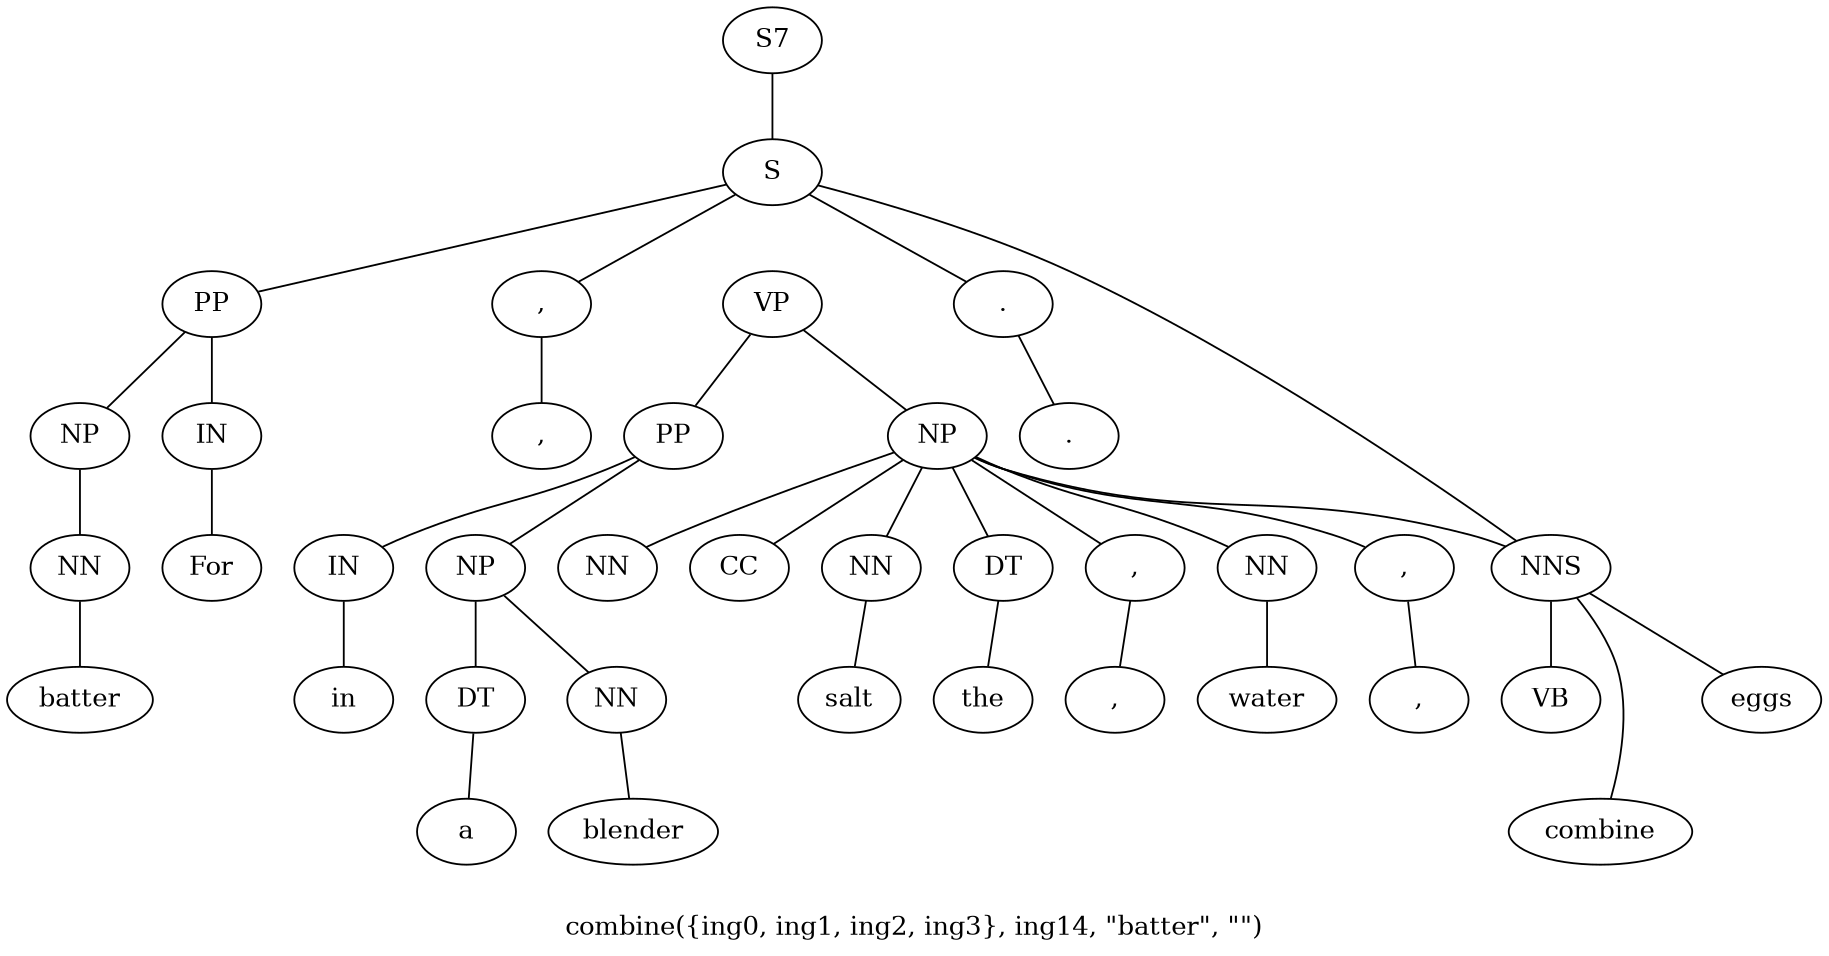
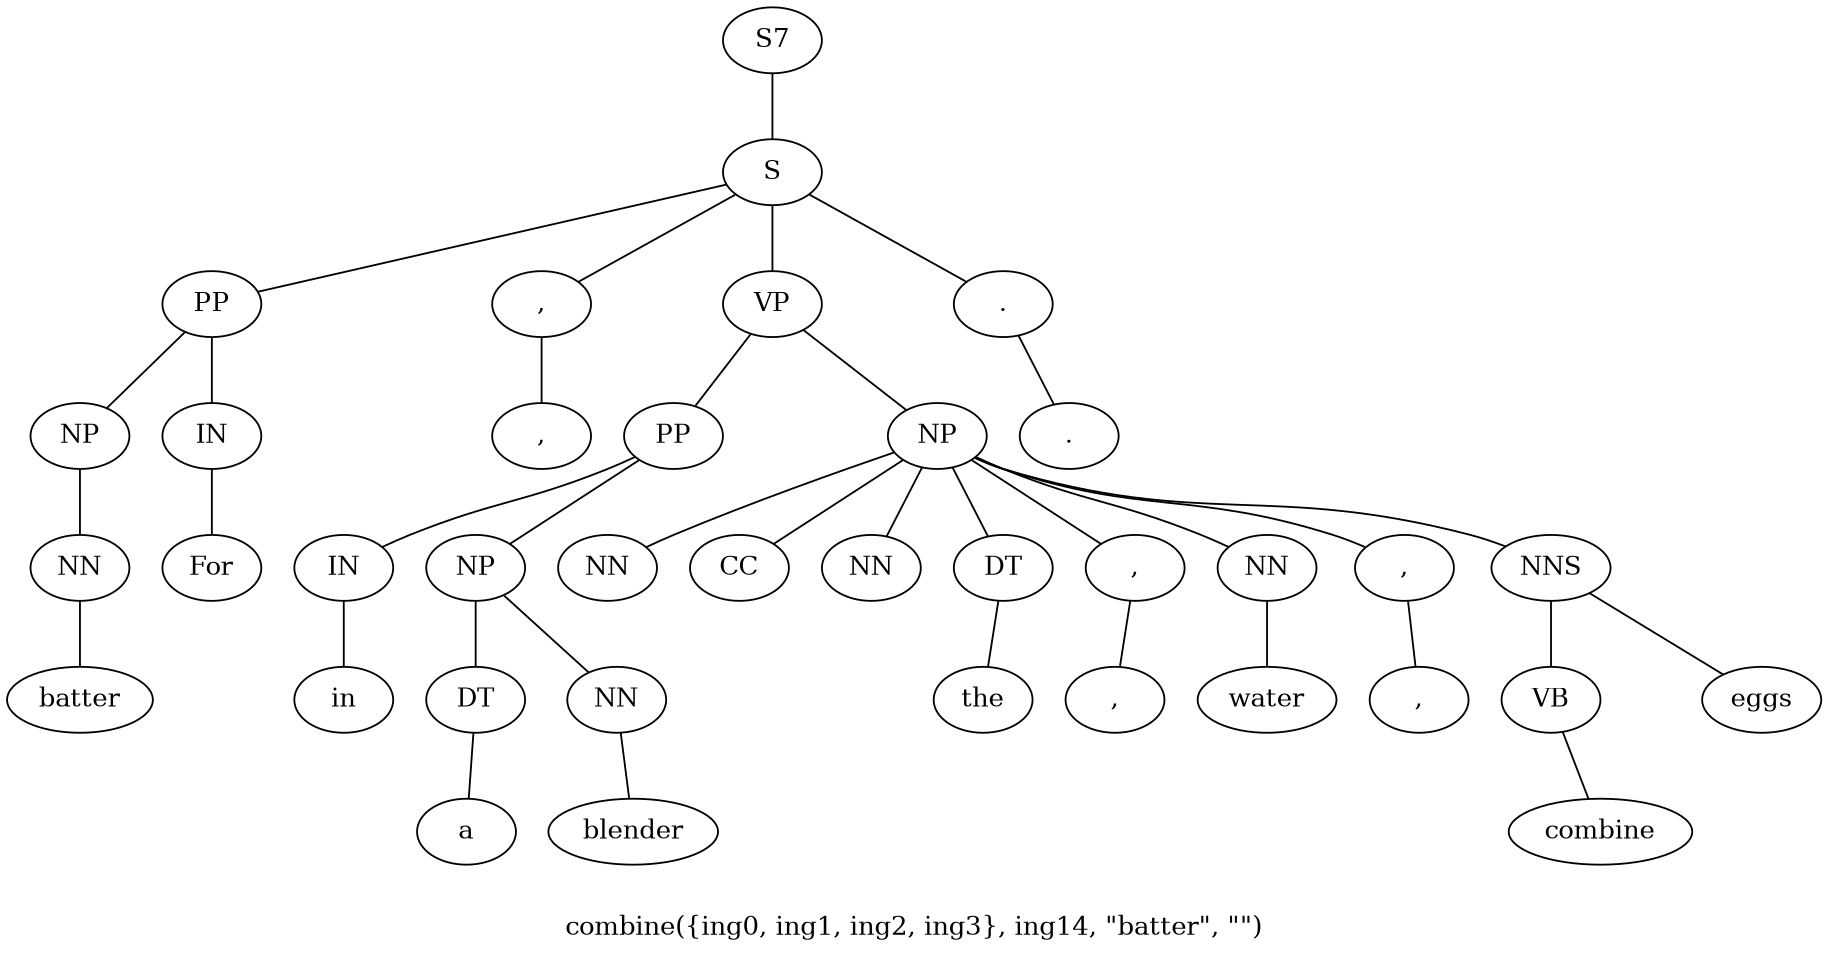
edge "S" -- "NNS": now "S" -- "VP"
edge "NNS" -- "combine": now "VB" -- "combine"
node "salt": removed
